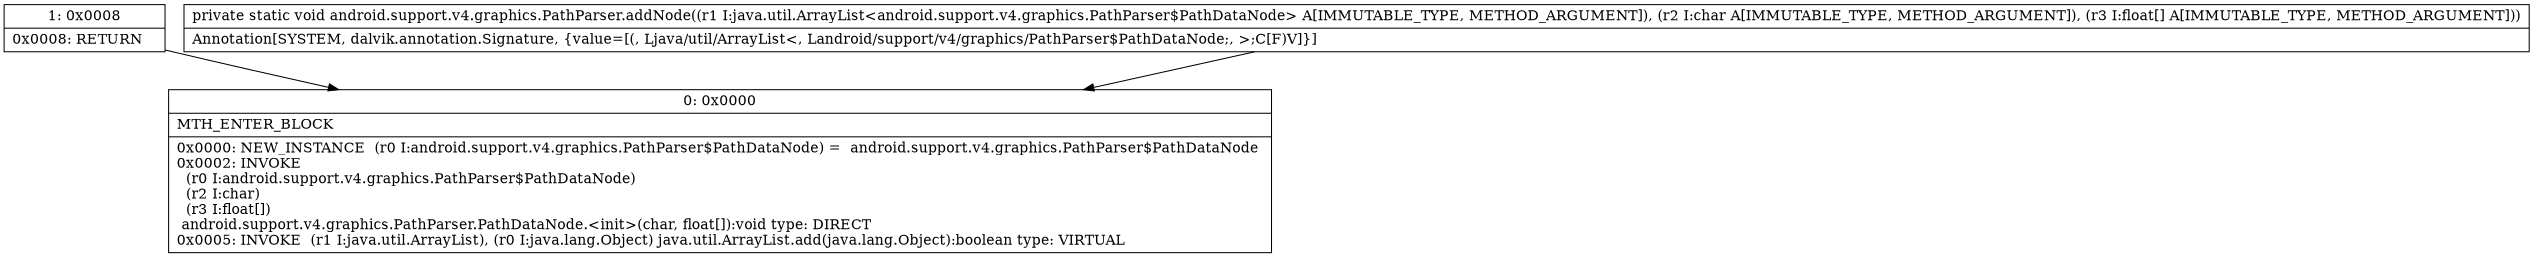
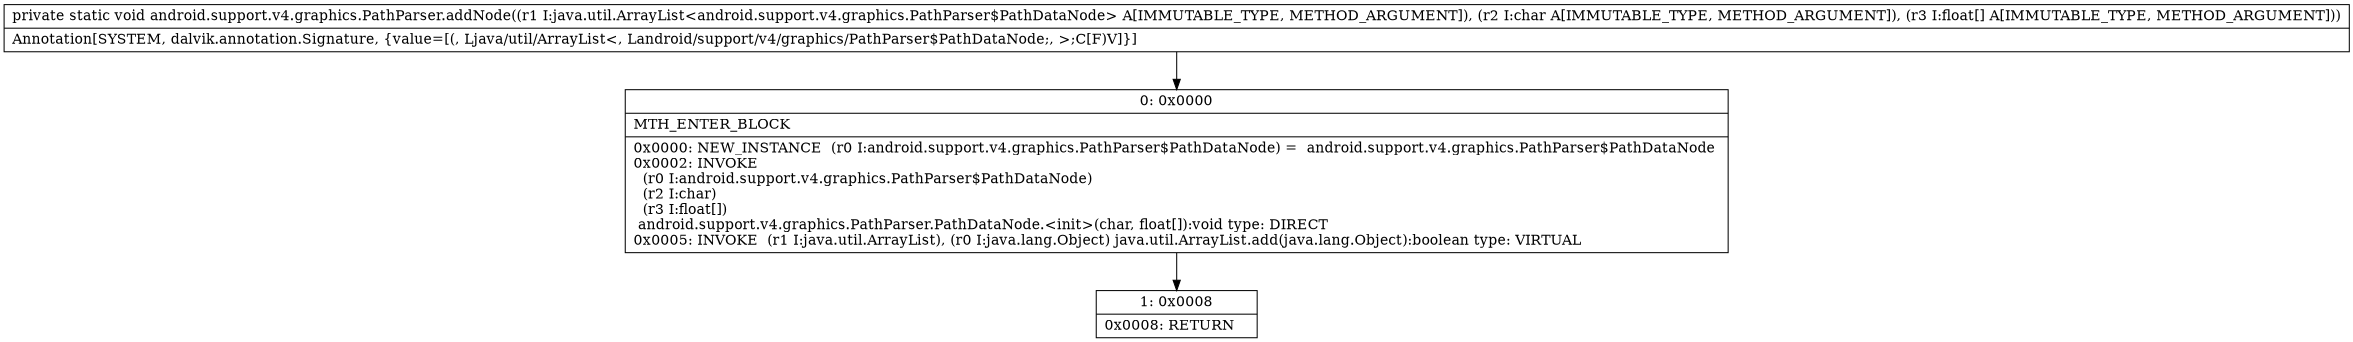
edge "1: 0x0008" -> "0: 0x0000": reversed
